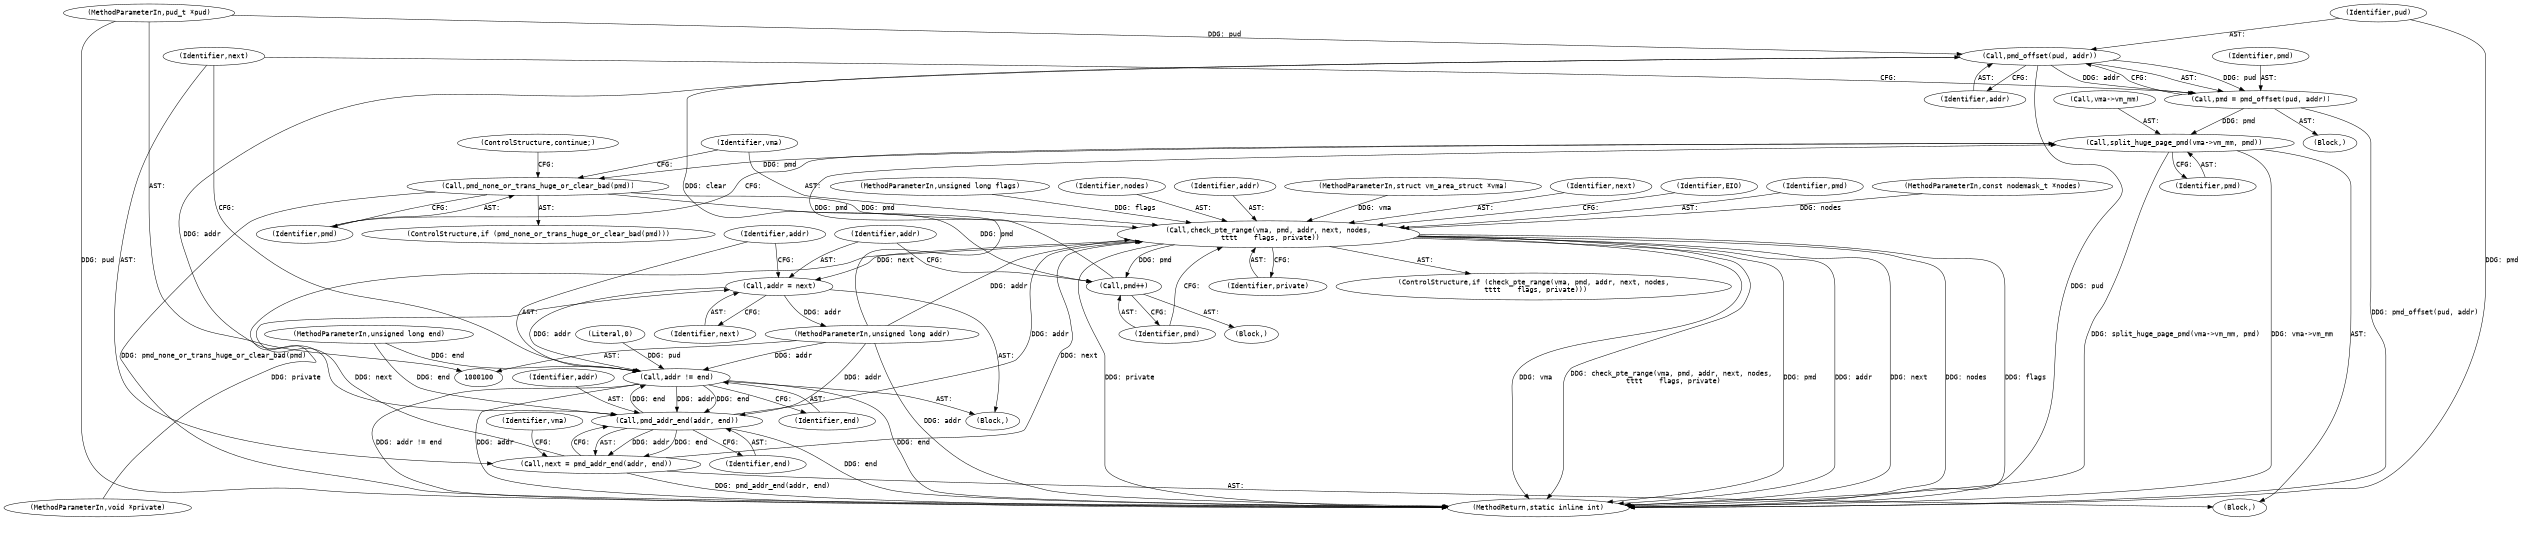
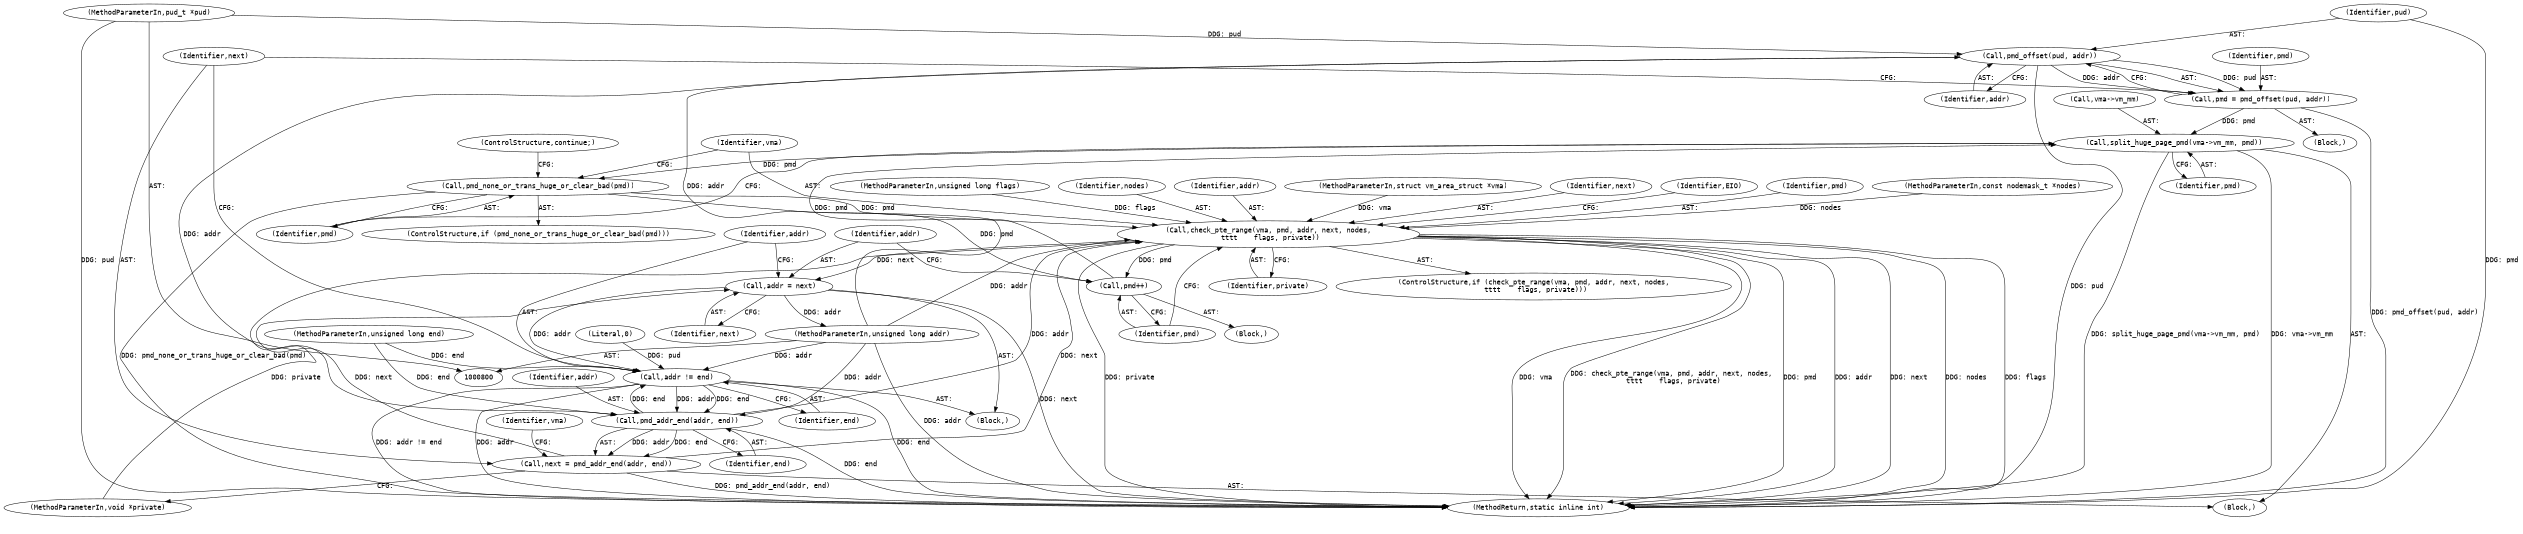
edge "(MethodParameterIn,unsigned long addr)" -> "(Call,pmd_offset(pud, addr))": label "DDG: clear" -> "DDG: addr"
node "1000100": label "1000100" -> "1000800"
edge "(Call,next = pmd_addr_end(addr, end))" -> "(Call,pmd_addr_end(addr, end))": now "(Call,next = pmd_addr_end(addr, end))" -> "(MethodParameterIn,void *private)"
edge "(Call,addr = next)" -> "(MethodReturn,static inline int)": added, label "DDG: next"
